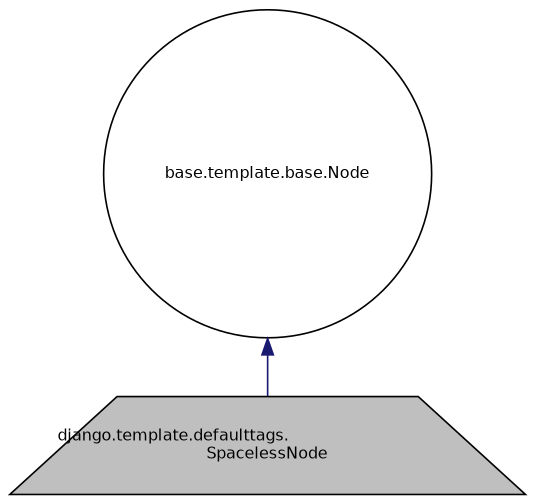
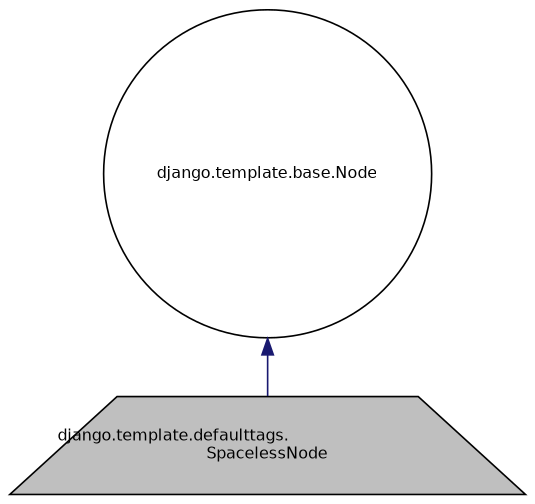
node "base.template.base.Node": label "base.template.base.Node" -> "django.template.base.Node"
